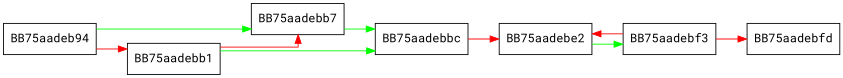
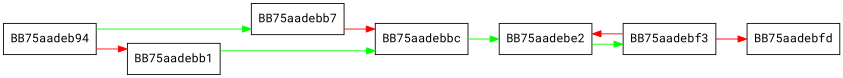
edge "BB75aadebb7" -> "BB75aadebbc": color green -> red
edge "BB75aadebbc" -> "BB75aadebe2": color red -> green
edge "BB75aadebb1" -> "BB75aadebb7": removed
